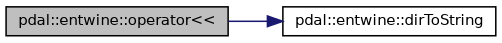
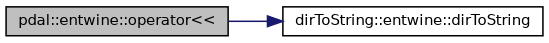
node "pdal::entwine::dirToString": label "pdal::entwine::dirToString" -> "dirToString::entwine::dirToString"
